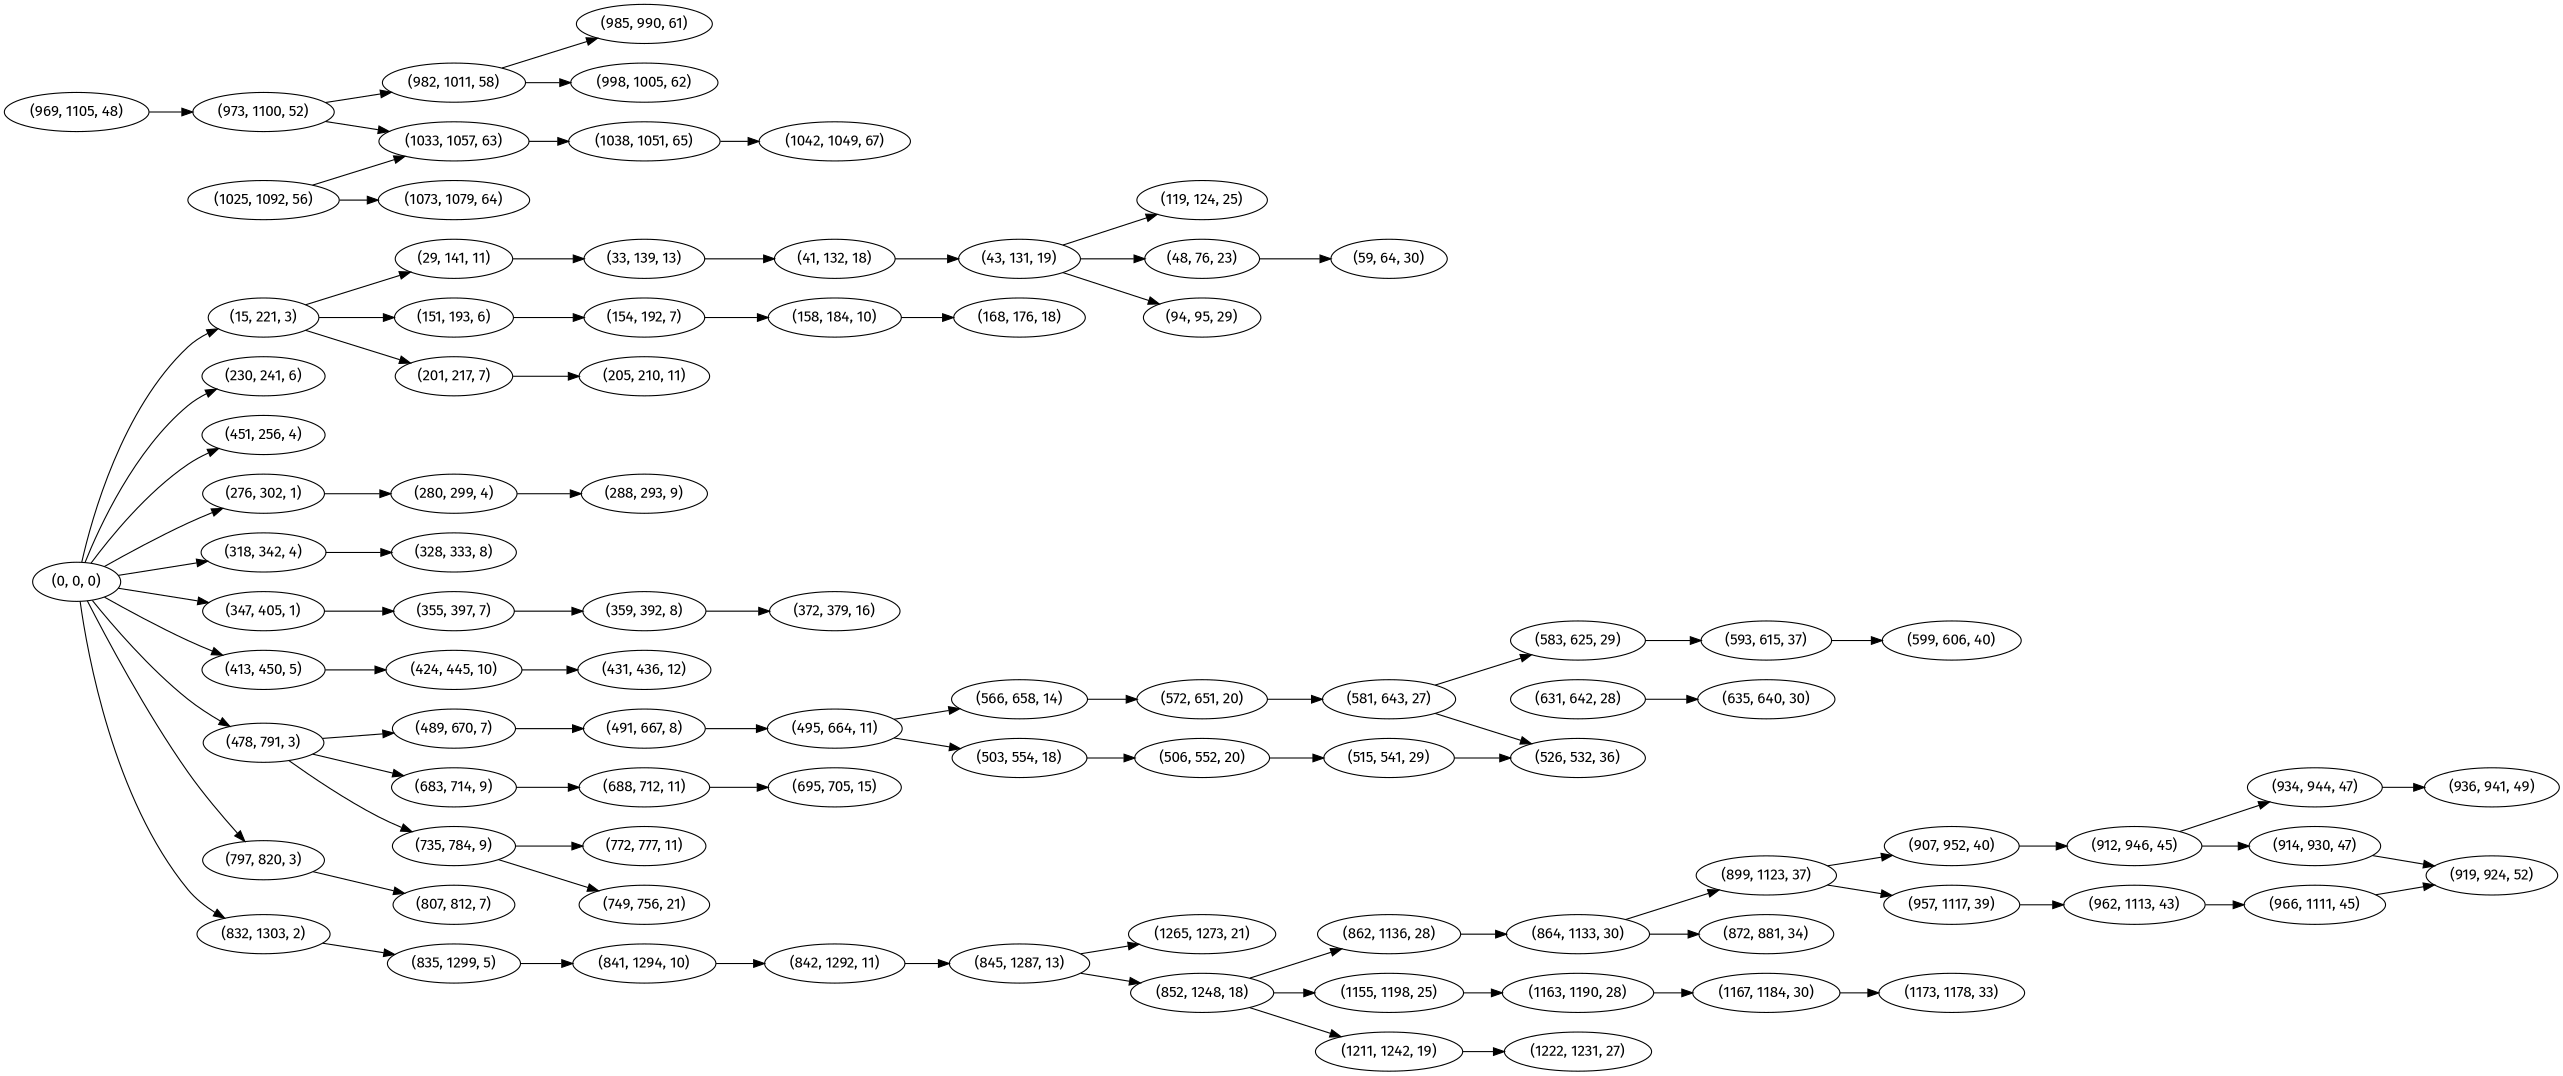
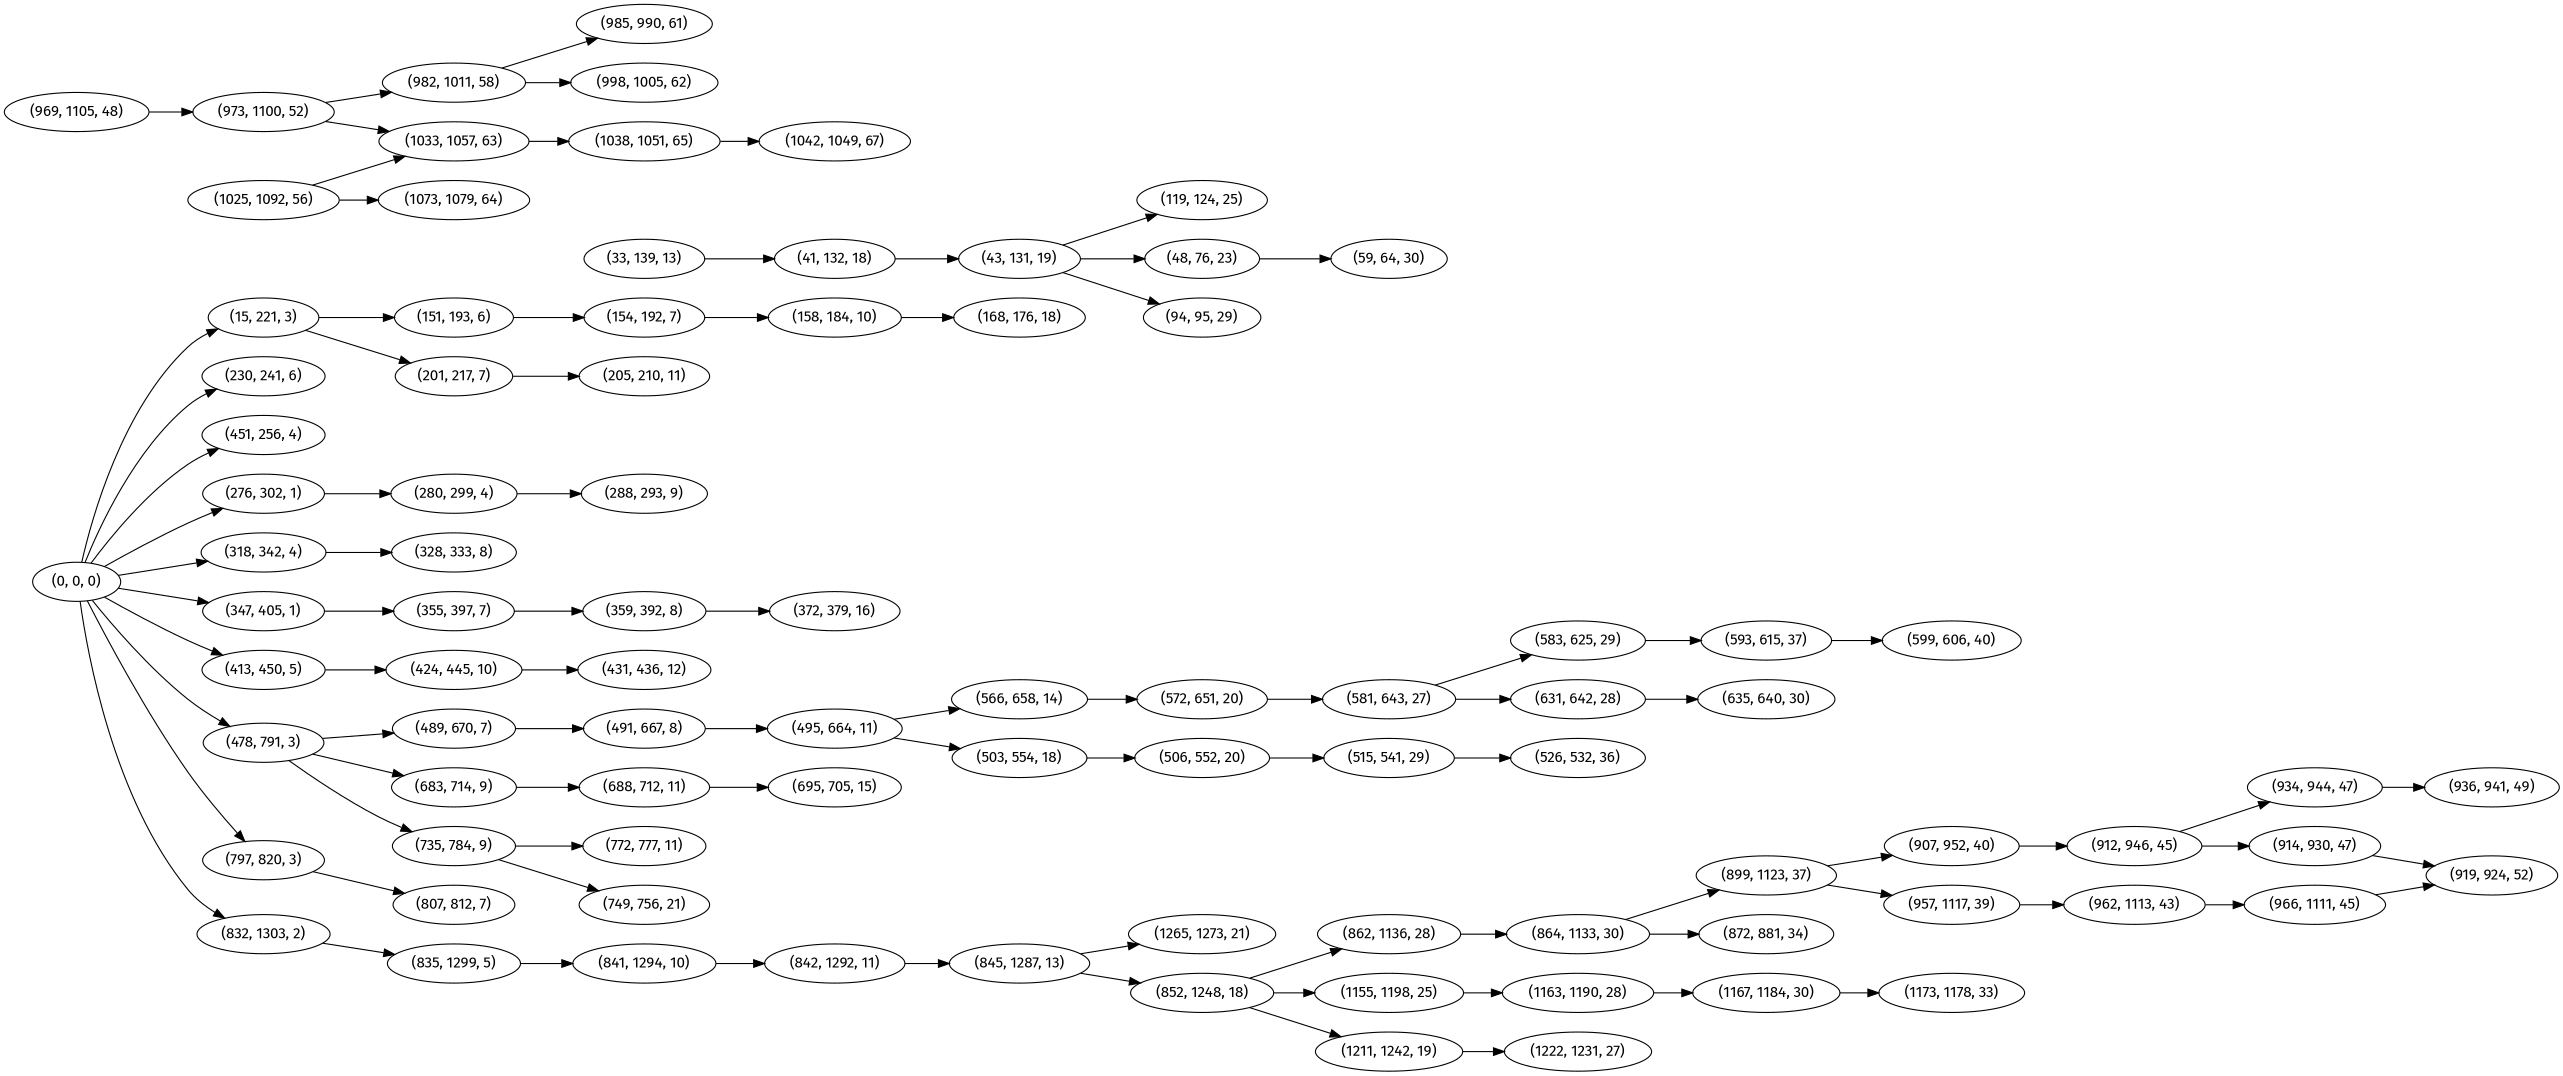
node "(29, 141, 11)": removed
edge "(581, 643, 27)" -> "(526, 532, 36)": now "(581, 643, 27)" -> "(631, 642, 28)"
